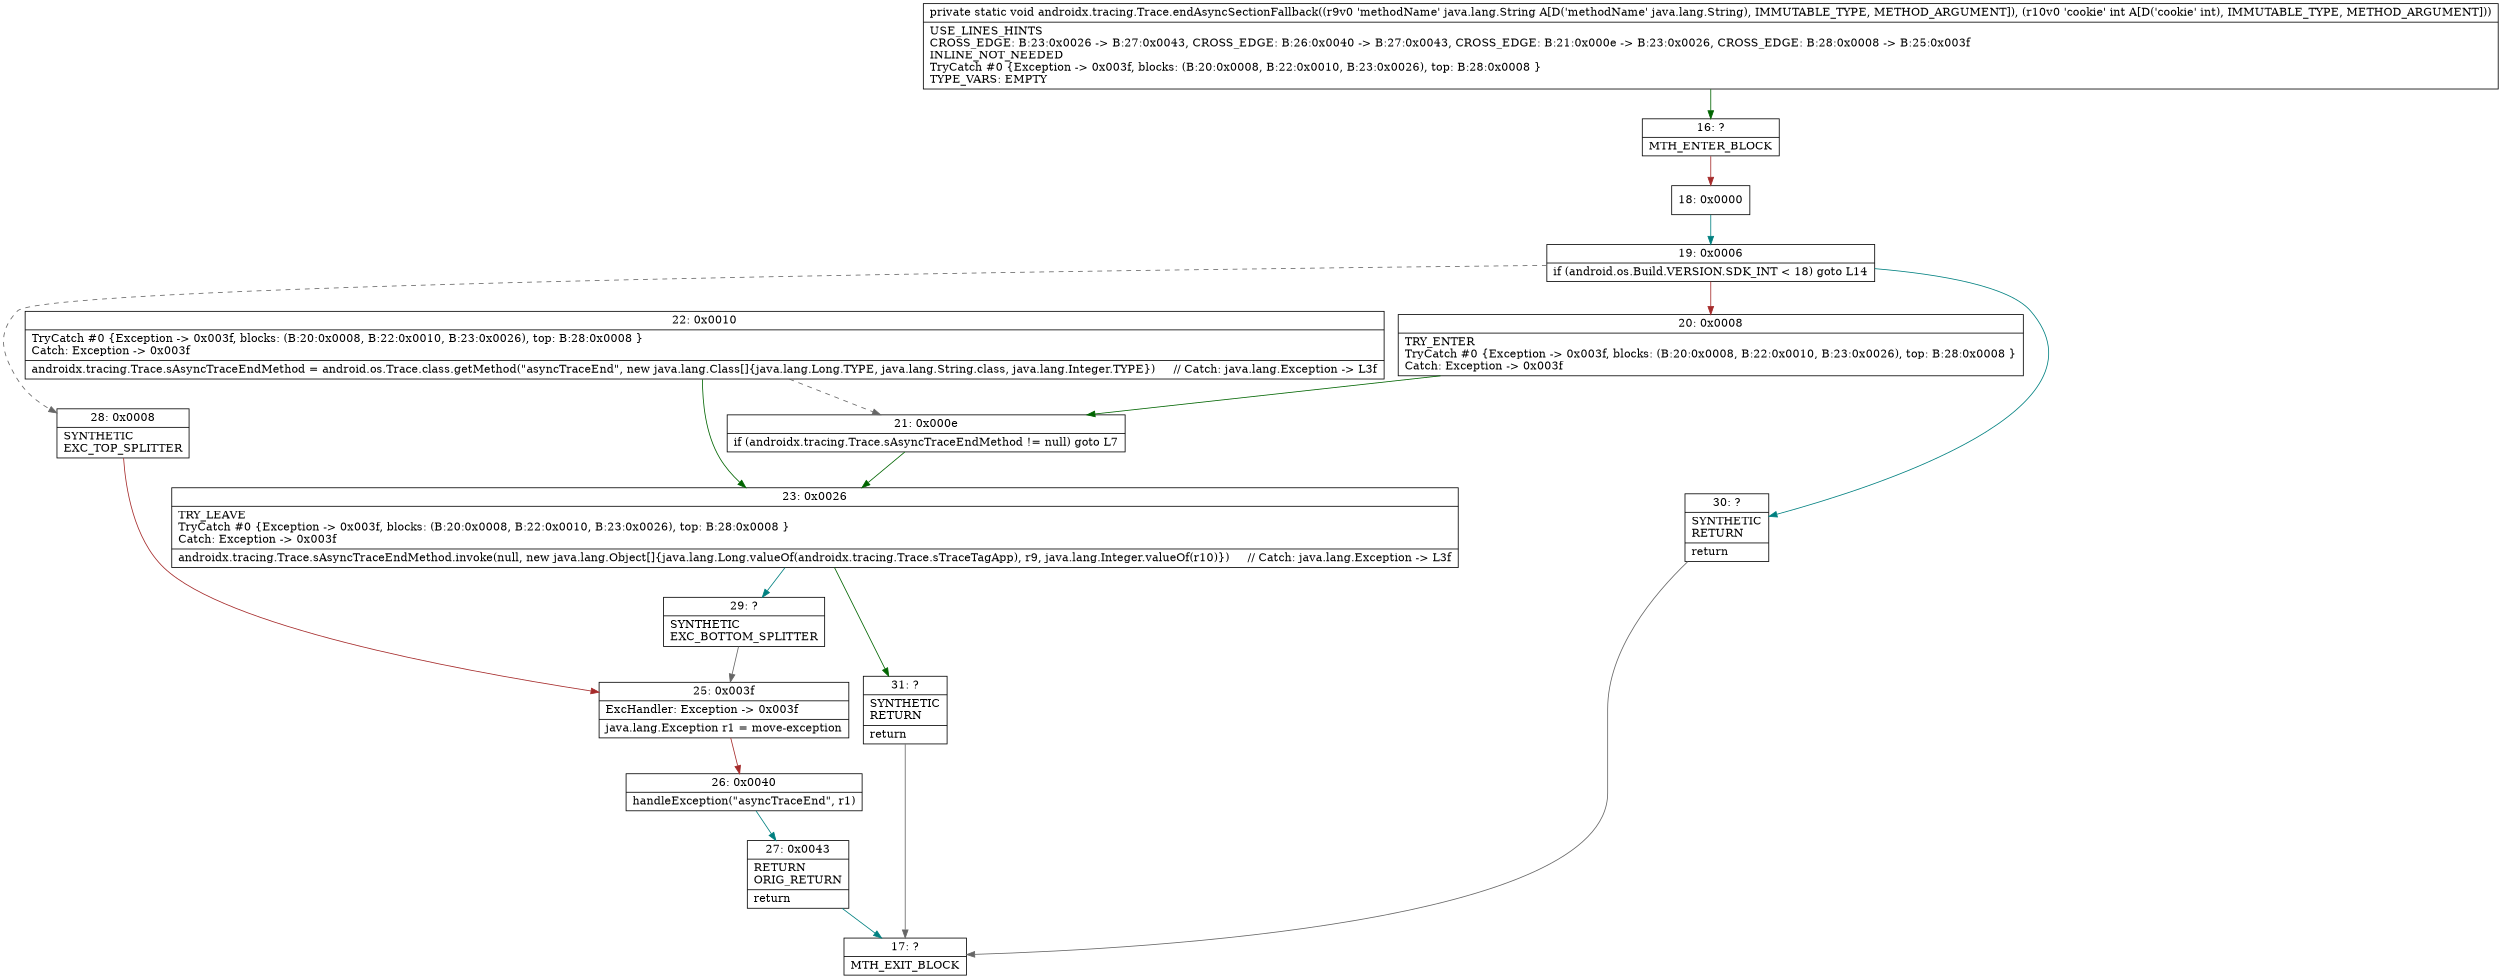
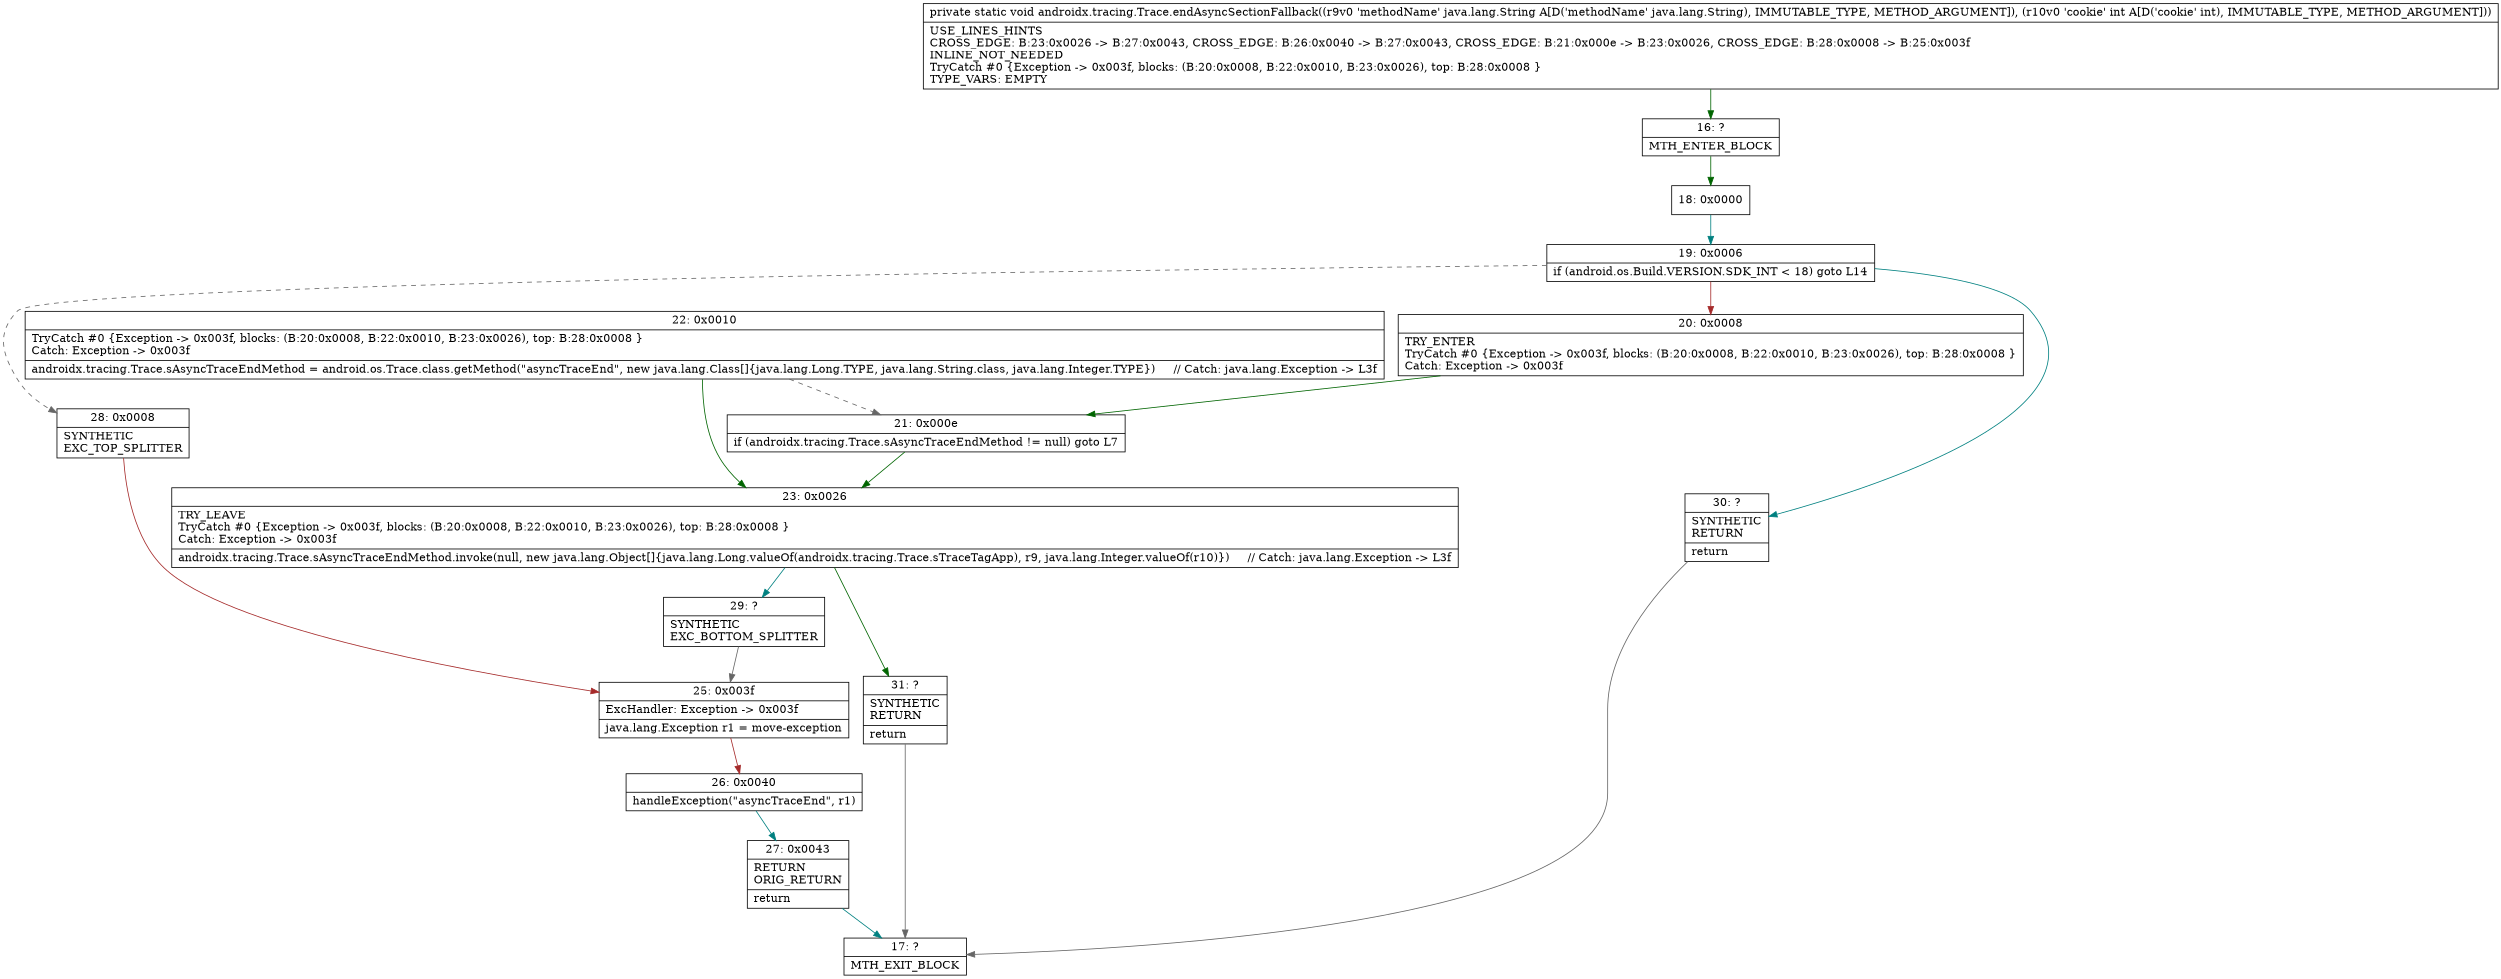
edge "16: ?" -> "18: 0x0000": color brown -> darkgreen
